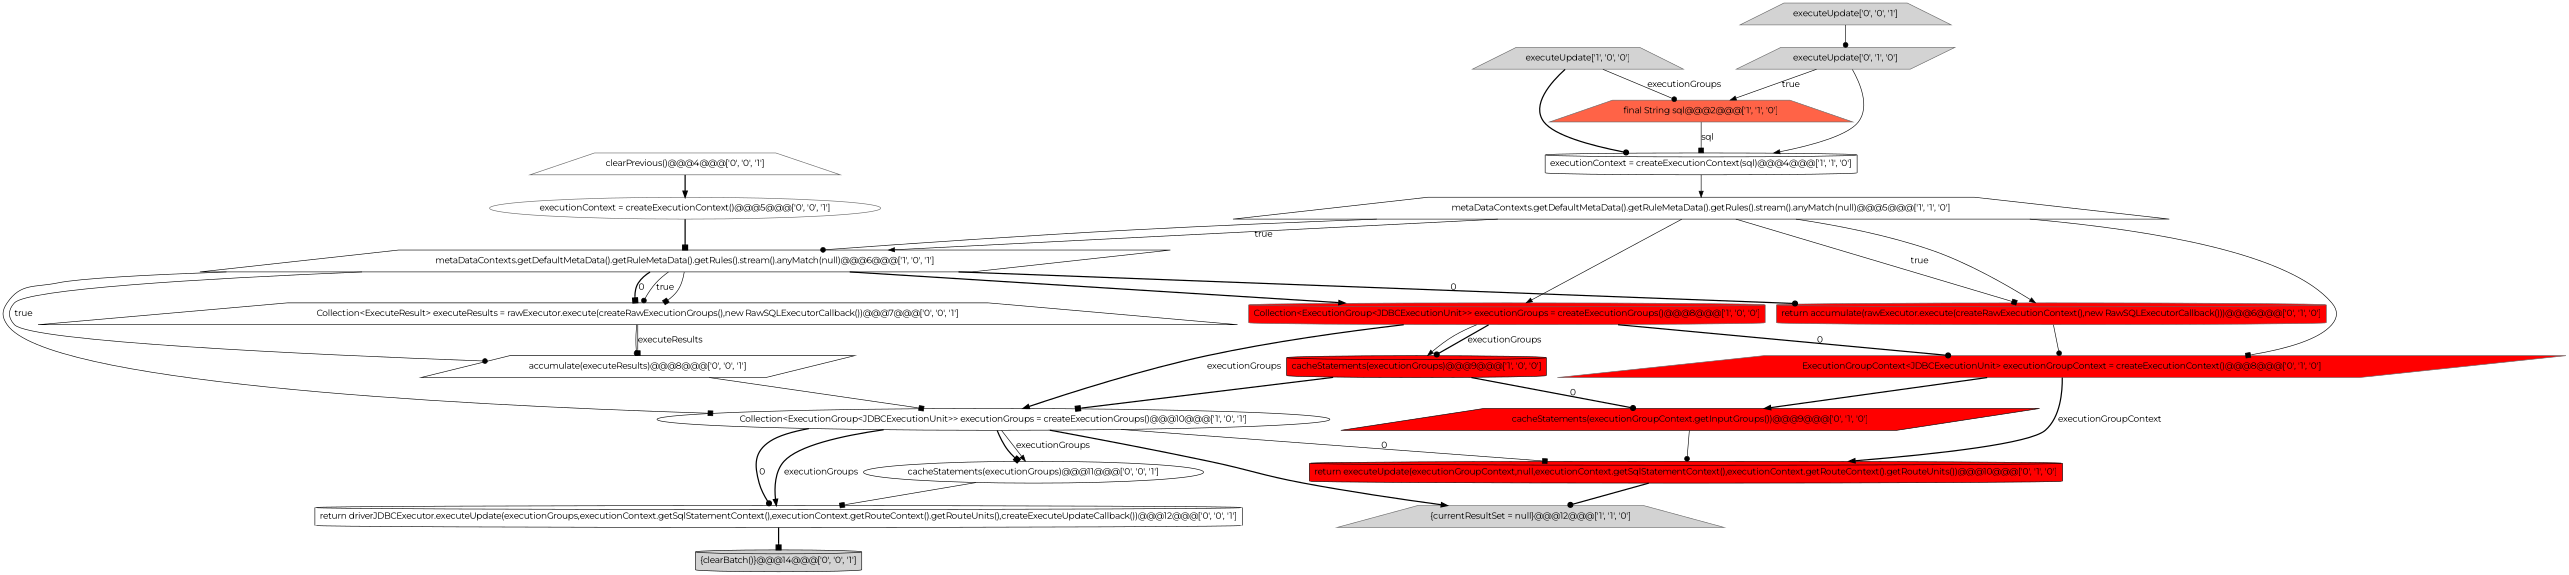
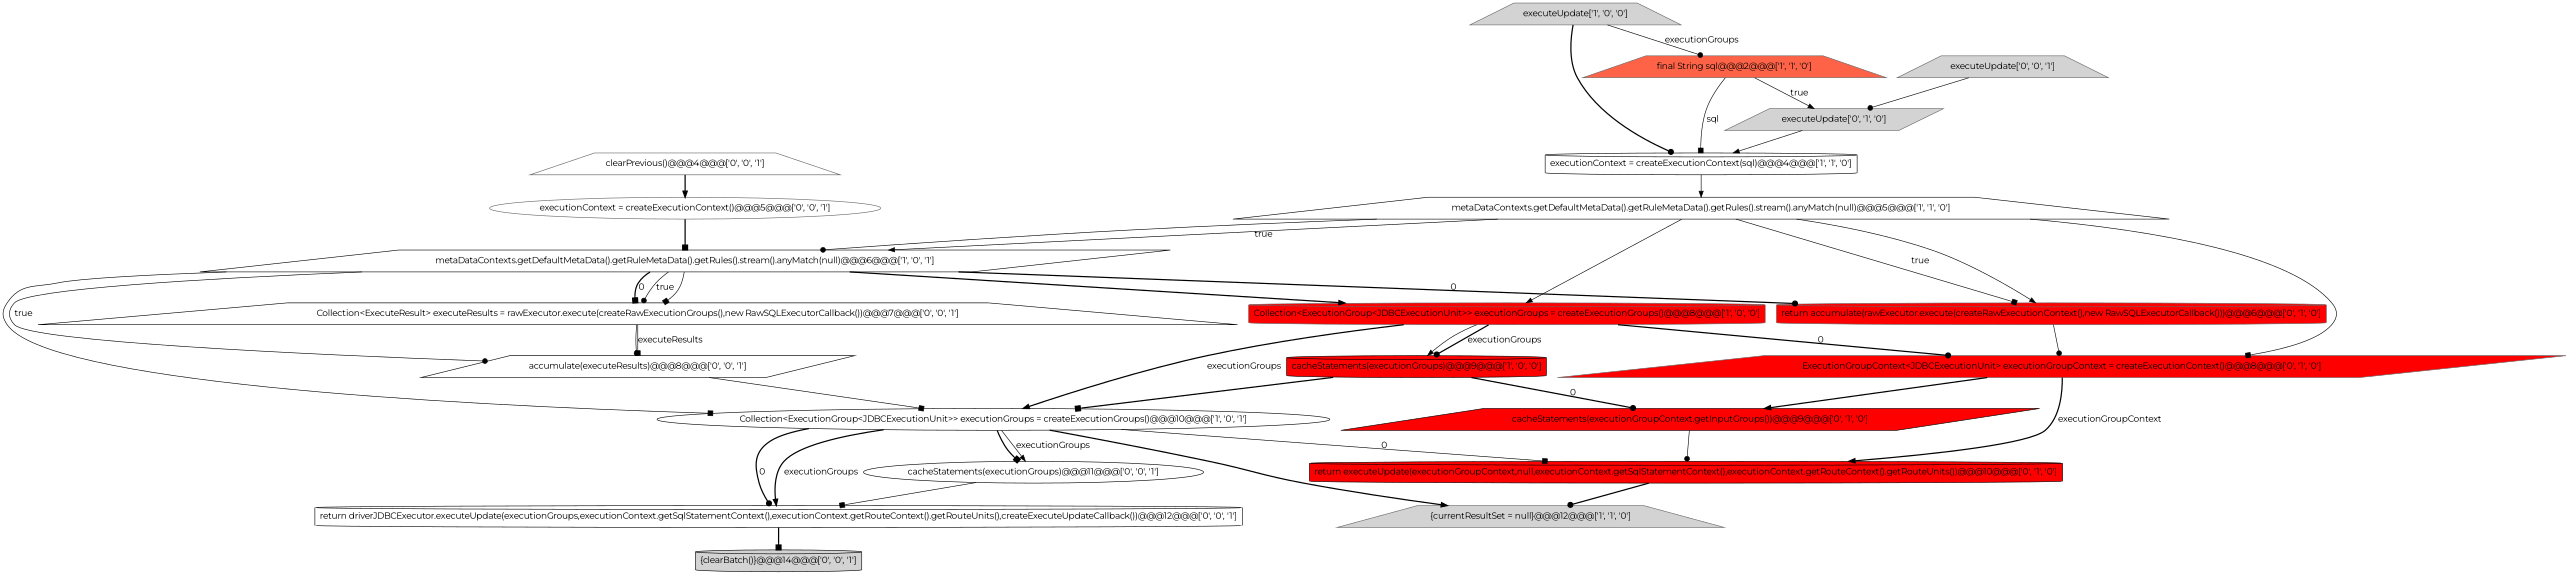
edge "executeUpdate['0', '1', '0']" -> "final String sql@@@2@@@['1', '1', '0']": reversed
